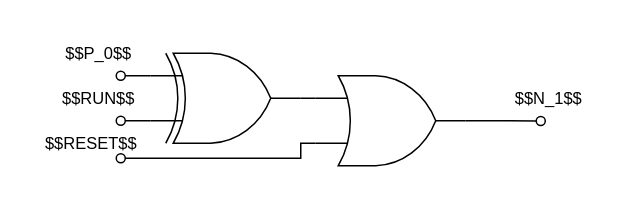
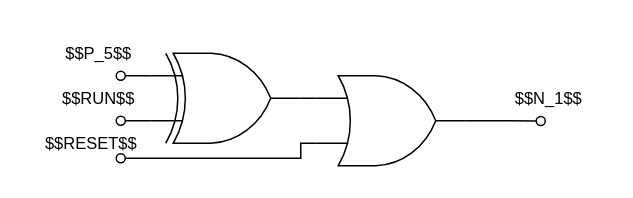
node "$$P_0$$": label "$$P_0$$" -> "$$P_5$$"
